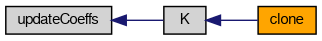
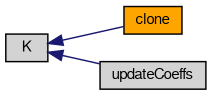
edge "K" -> "updateCoeffs": reversed
